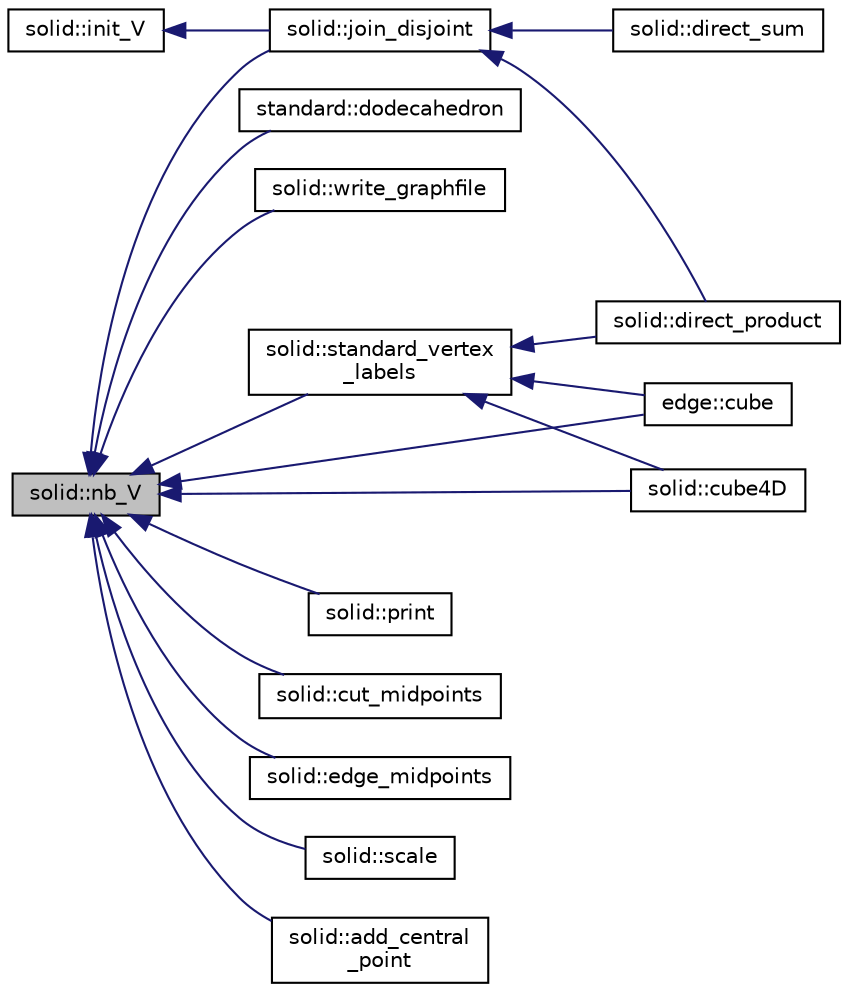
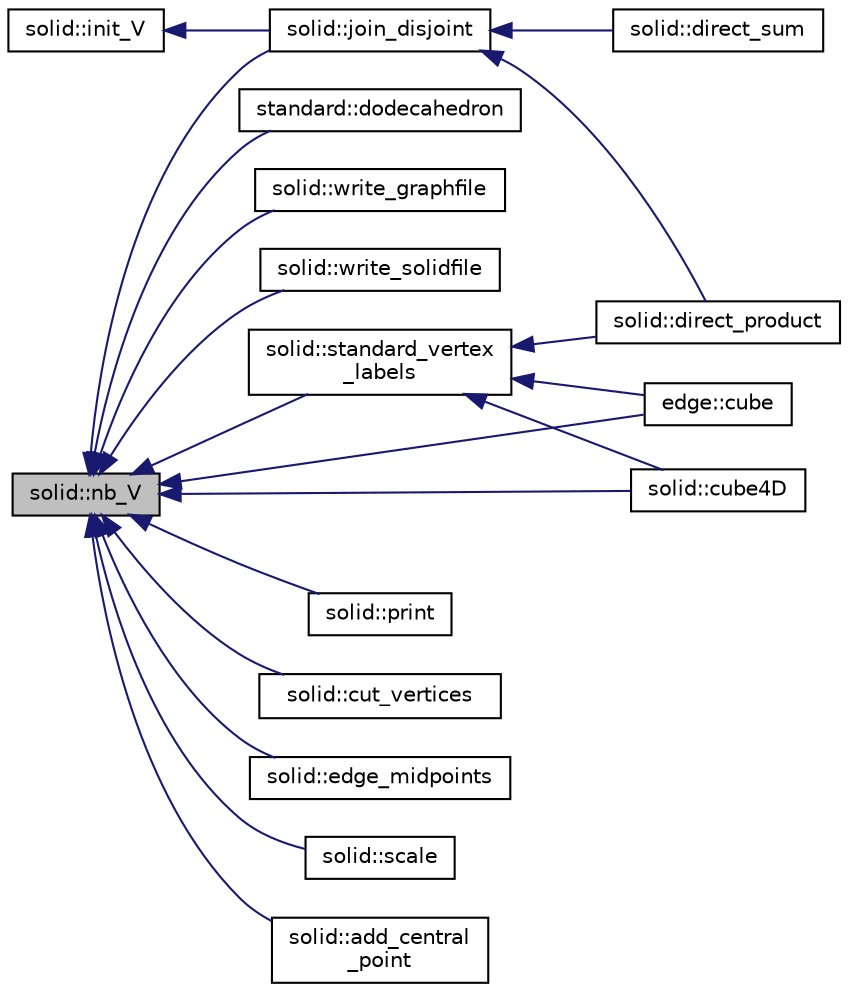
node "solid::write_solidfile": added
node "solid::cut_midpoints": label "solid::cut_midpoints" -> "solid::cut_vertices"
